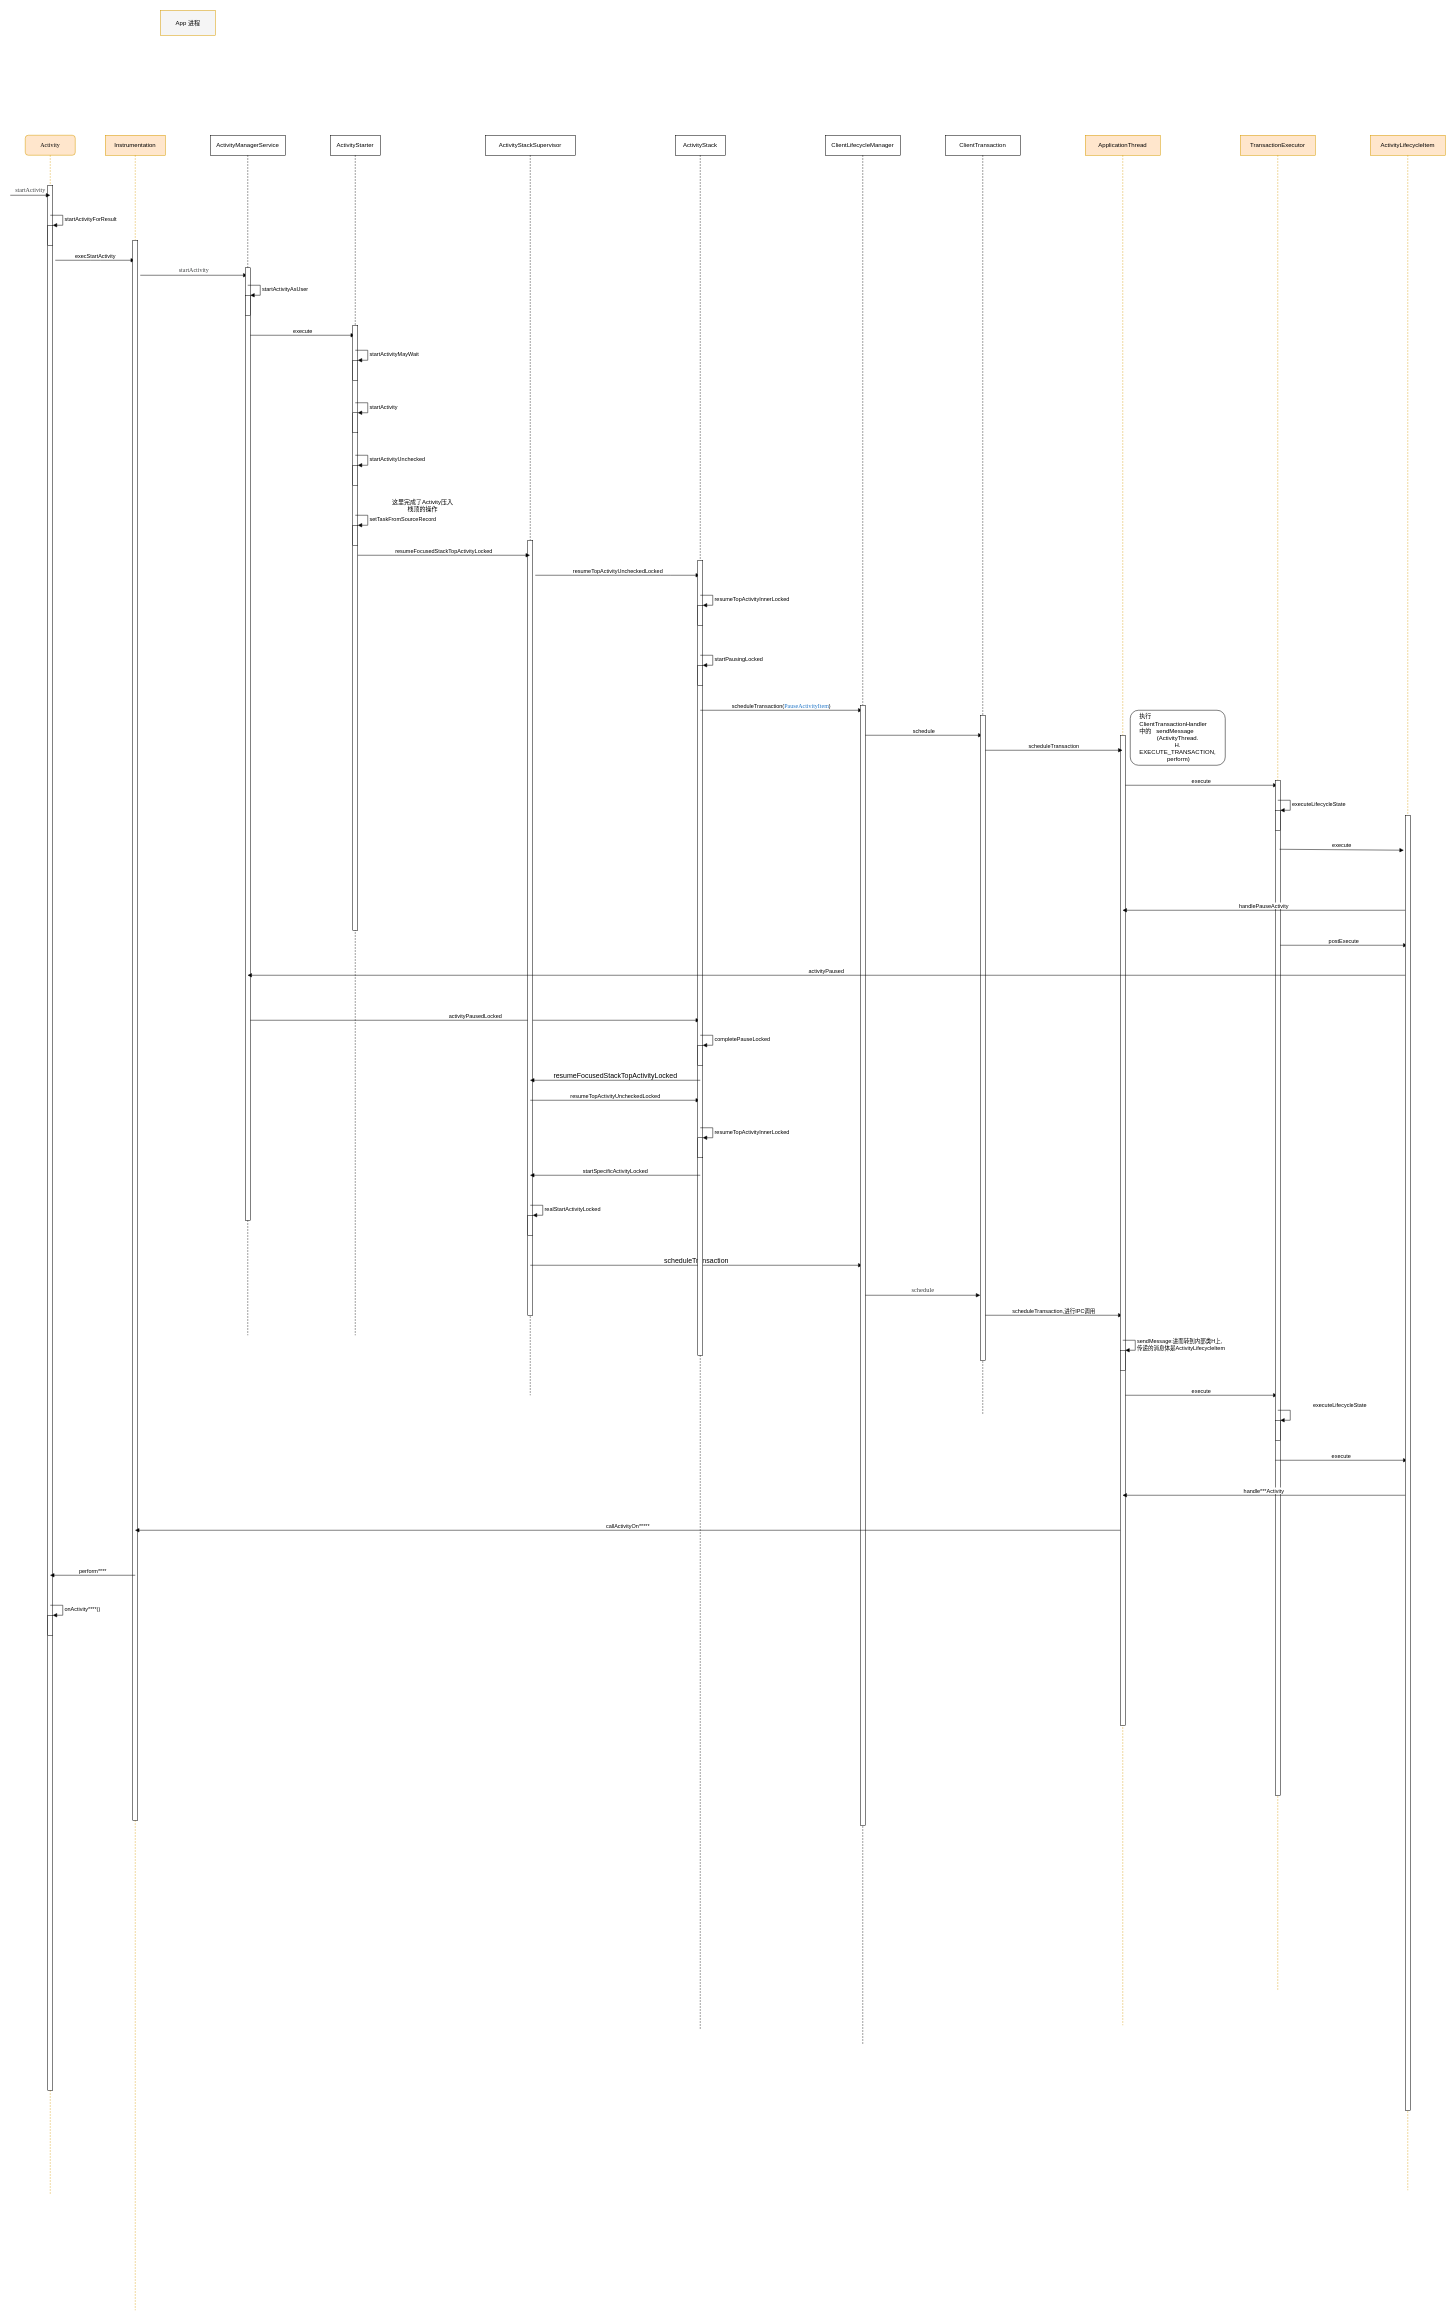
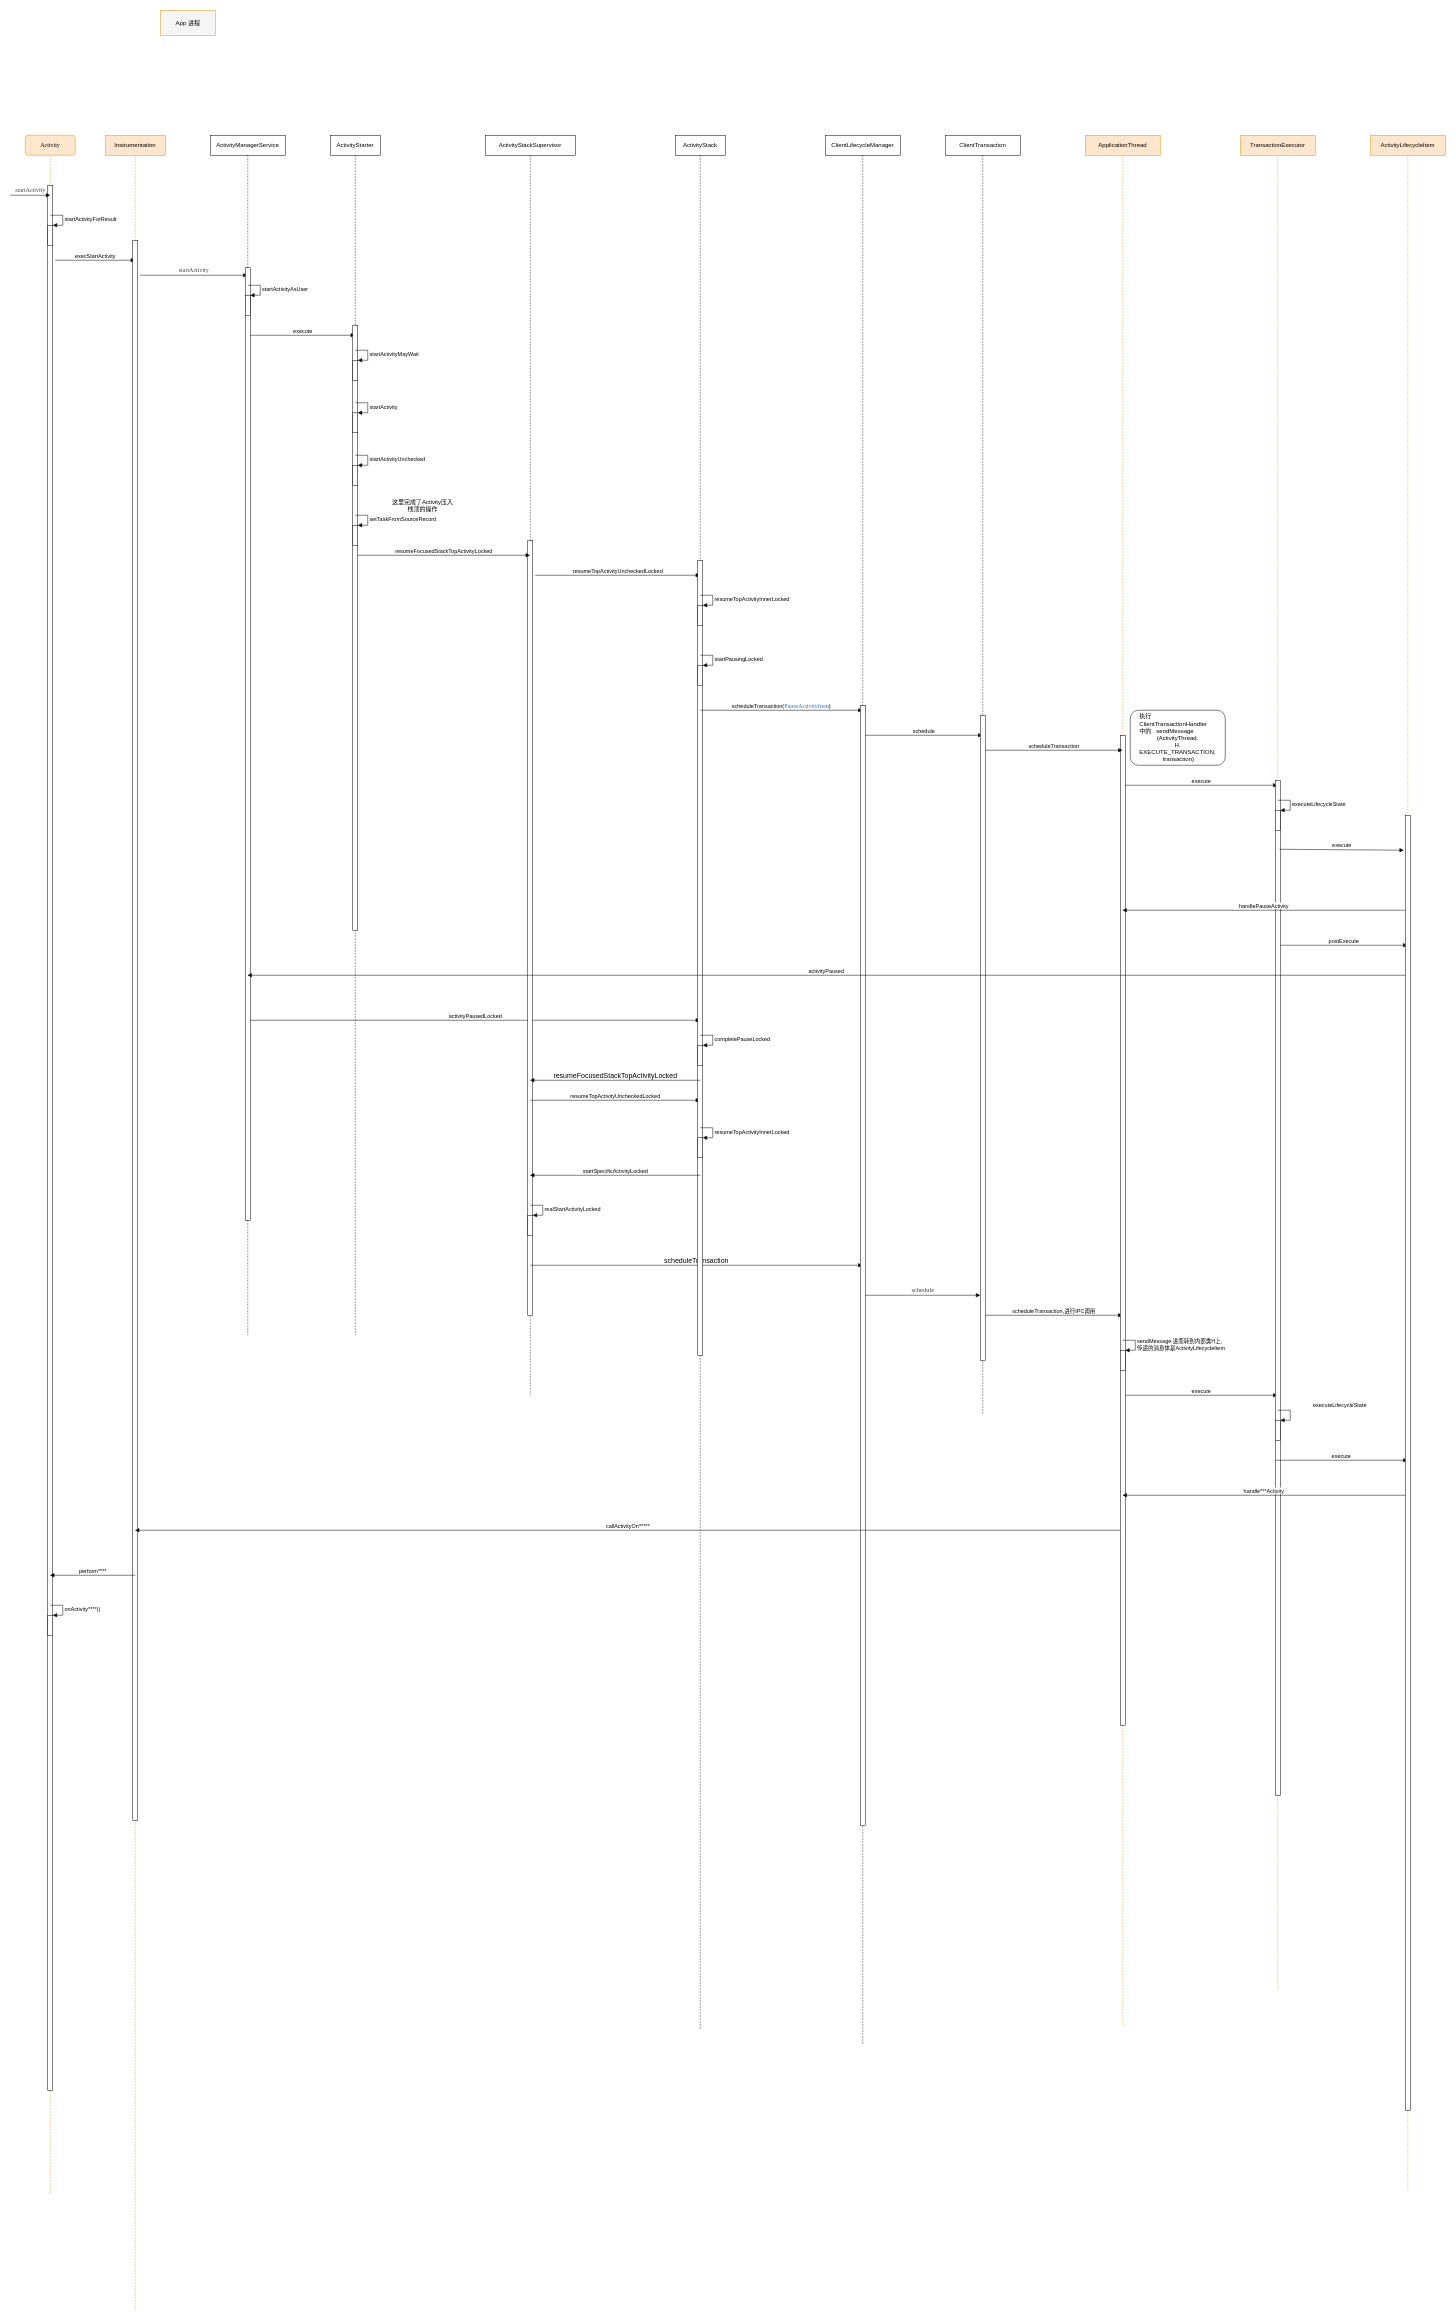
node "执行 ClientTransactionHandler 中的 sendMessage (ActivityThread. H. EXECUTE_TRANSACTION, perform)": label "执行 ClientTransactionHandler 中的 sendMessage (ActivityThread. H. EXECUTE_TRANSACTION, perform)" -> "执行 ClientTransactionHandler 中的 sendMessage (ActivityThread. H. EXECUTE_TRANSACTION, transaction)"
